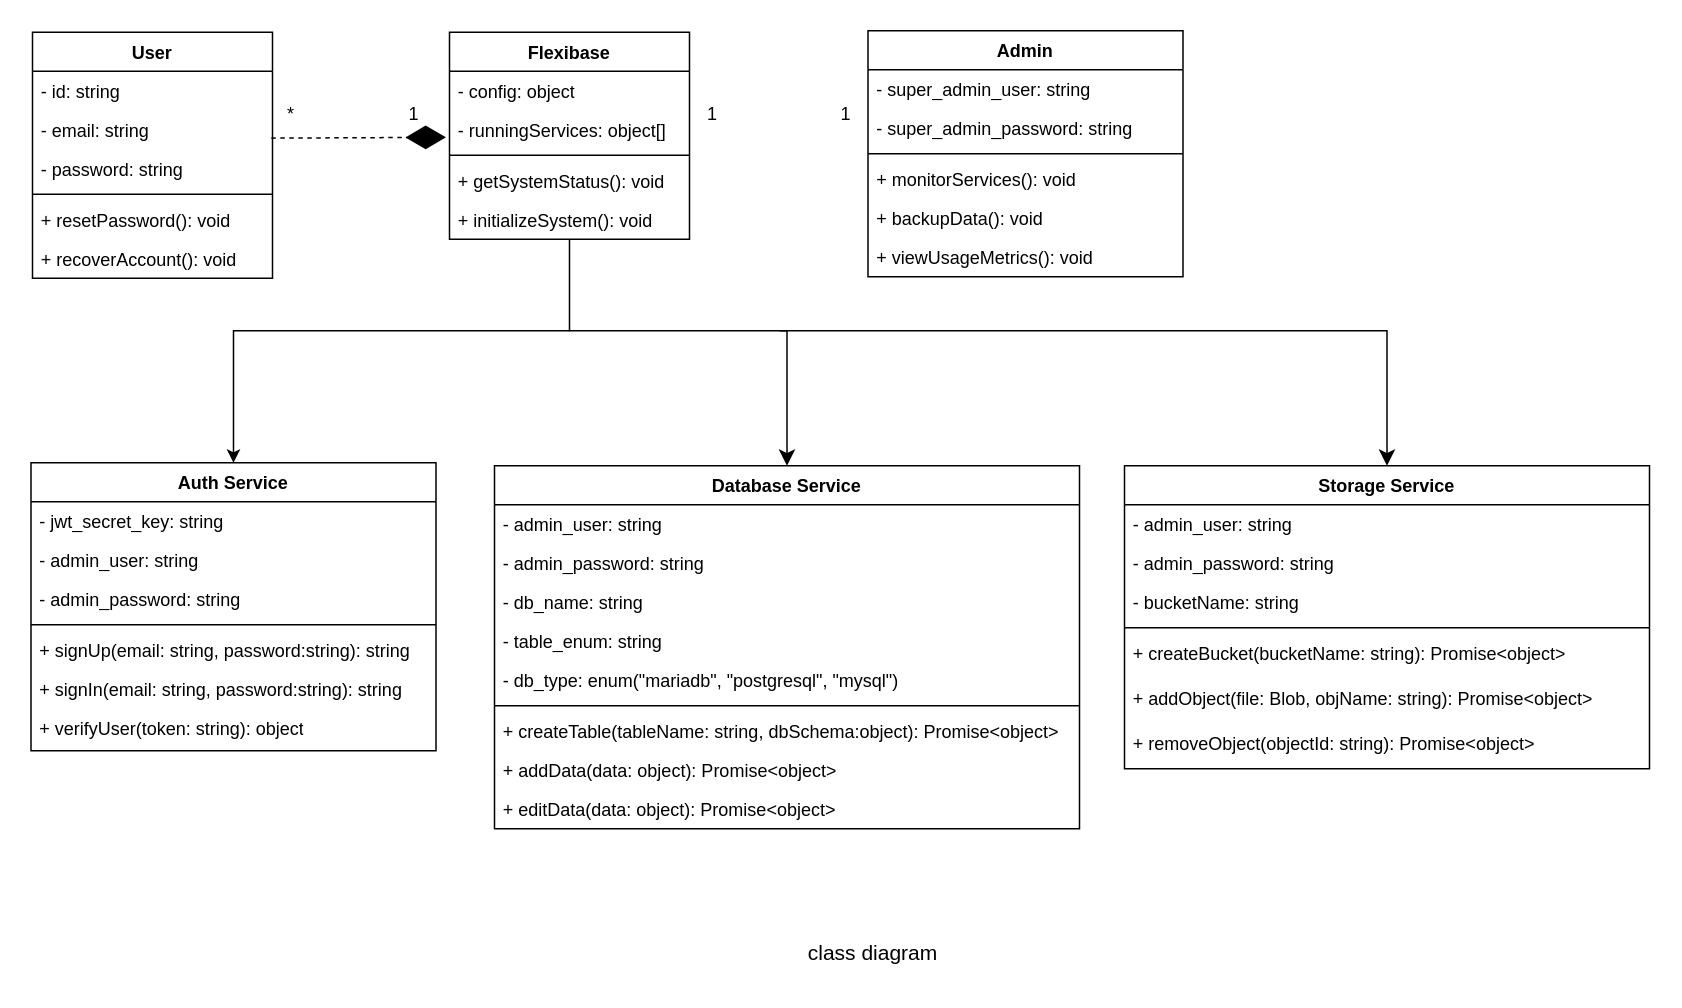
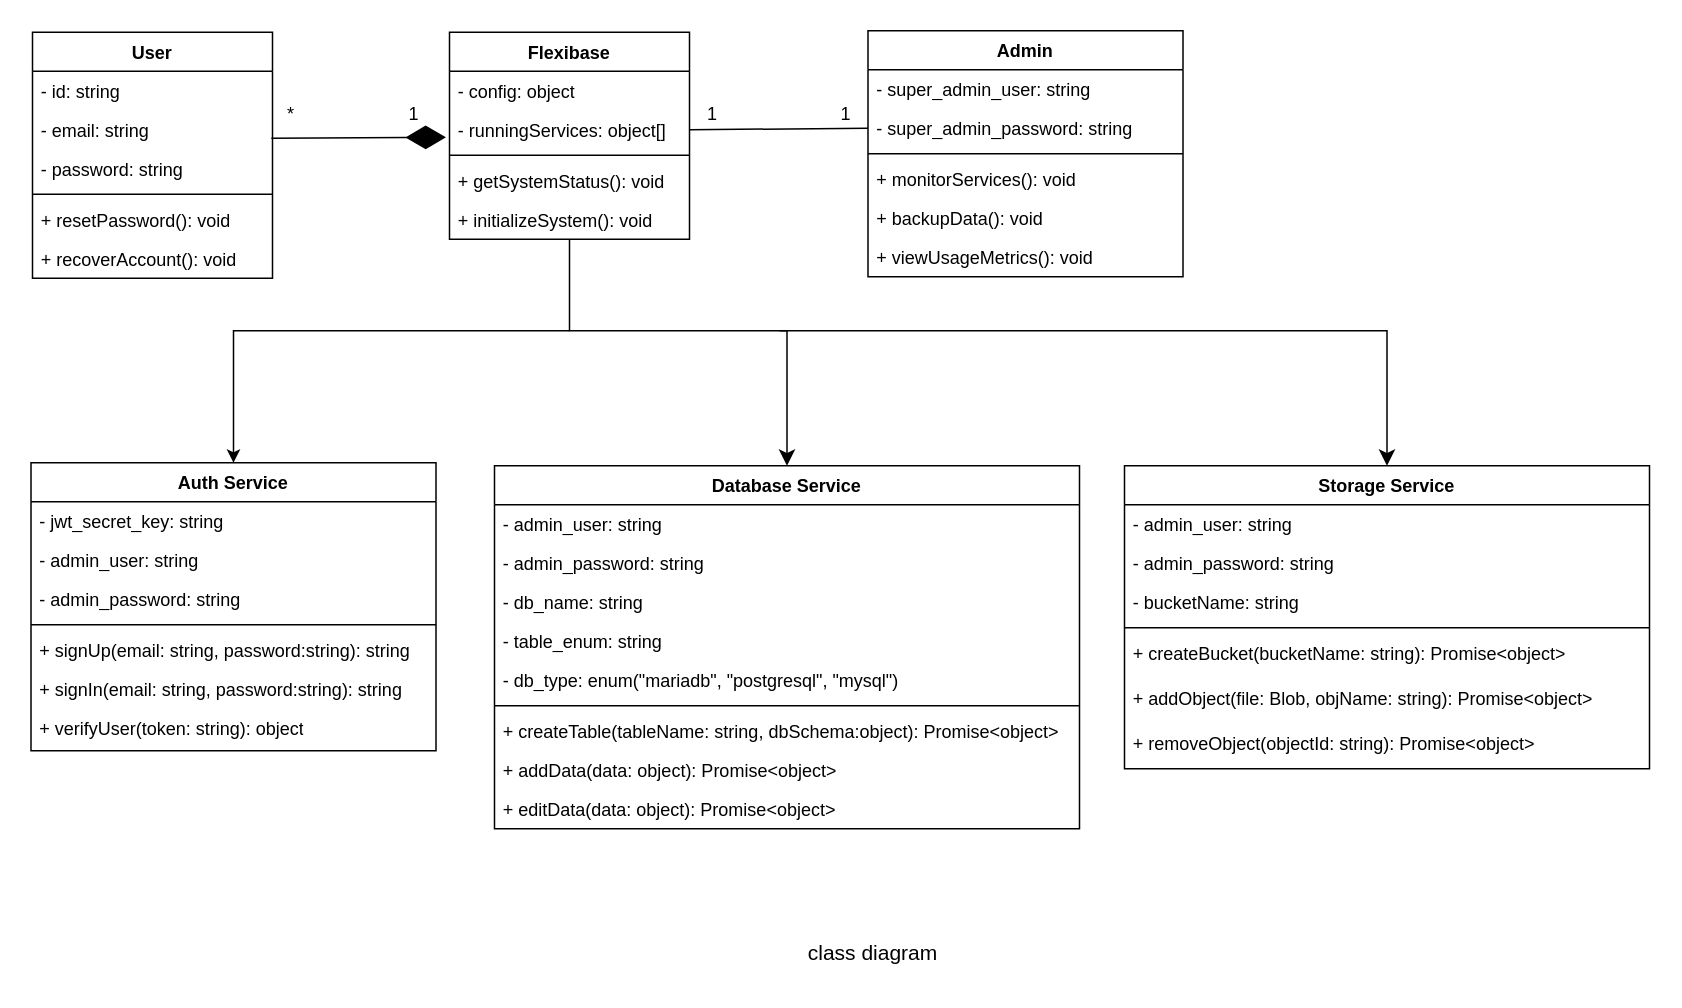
edge "- super_admin_password: string" -- "- runningServices: object[]": added
edge "- email: string" -> "- runningServices: object[]": style dashed -> solid
